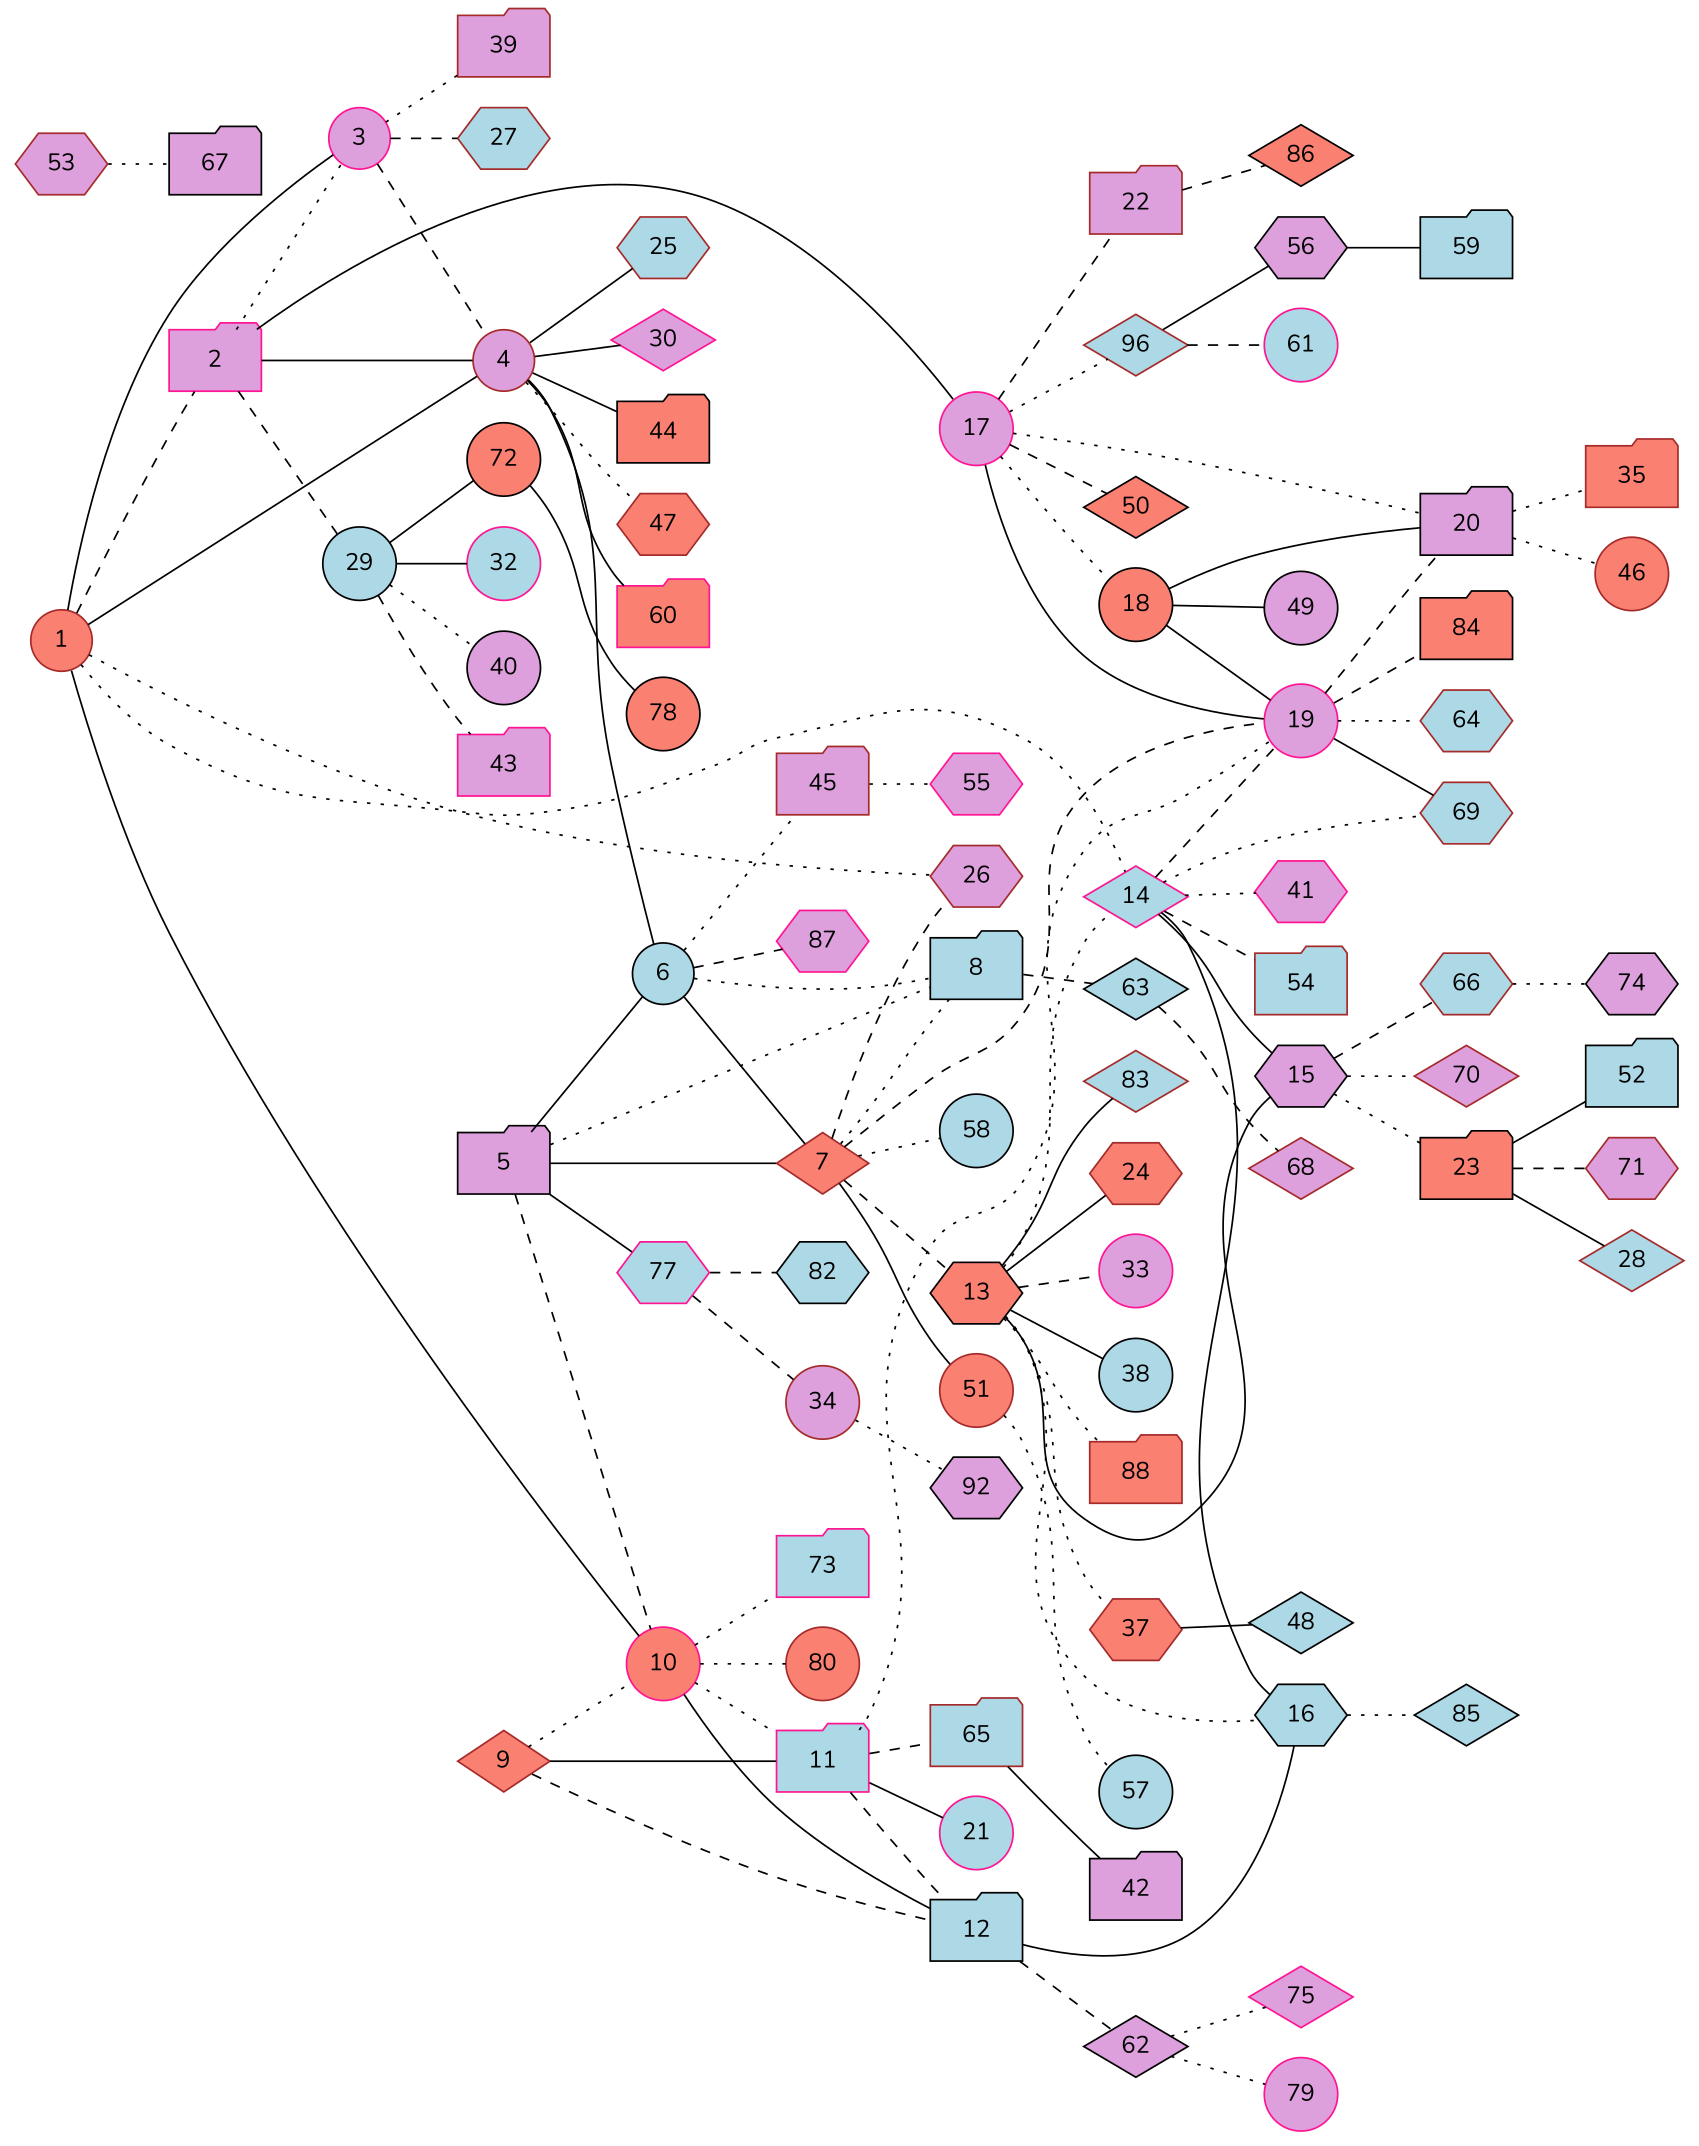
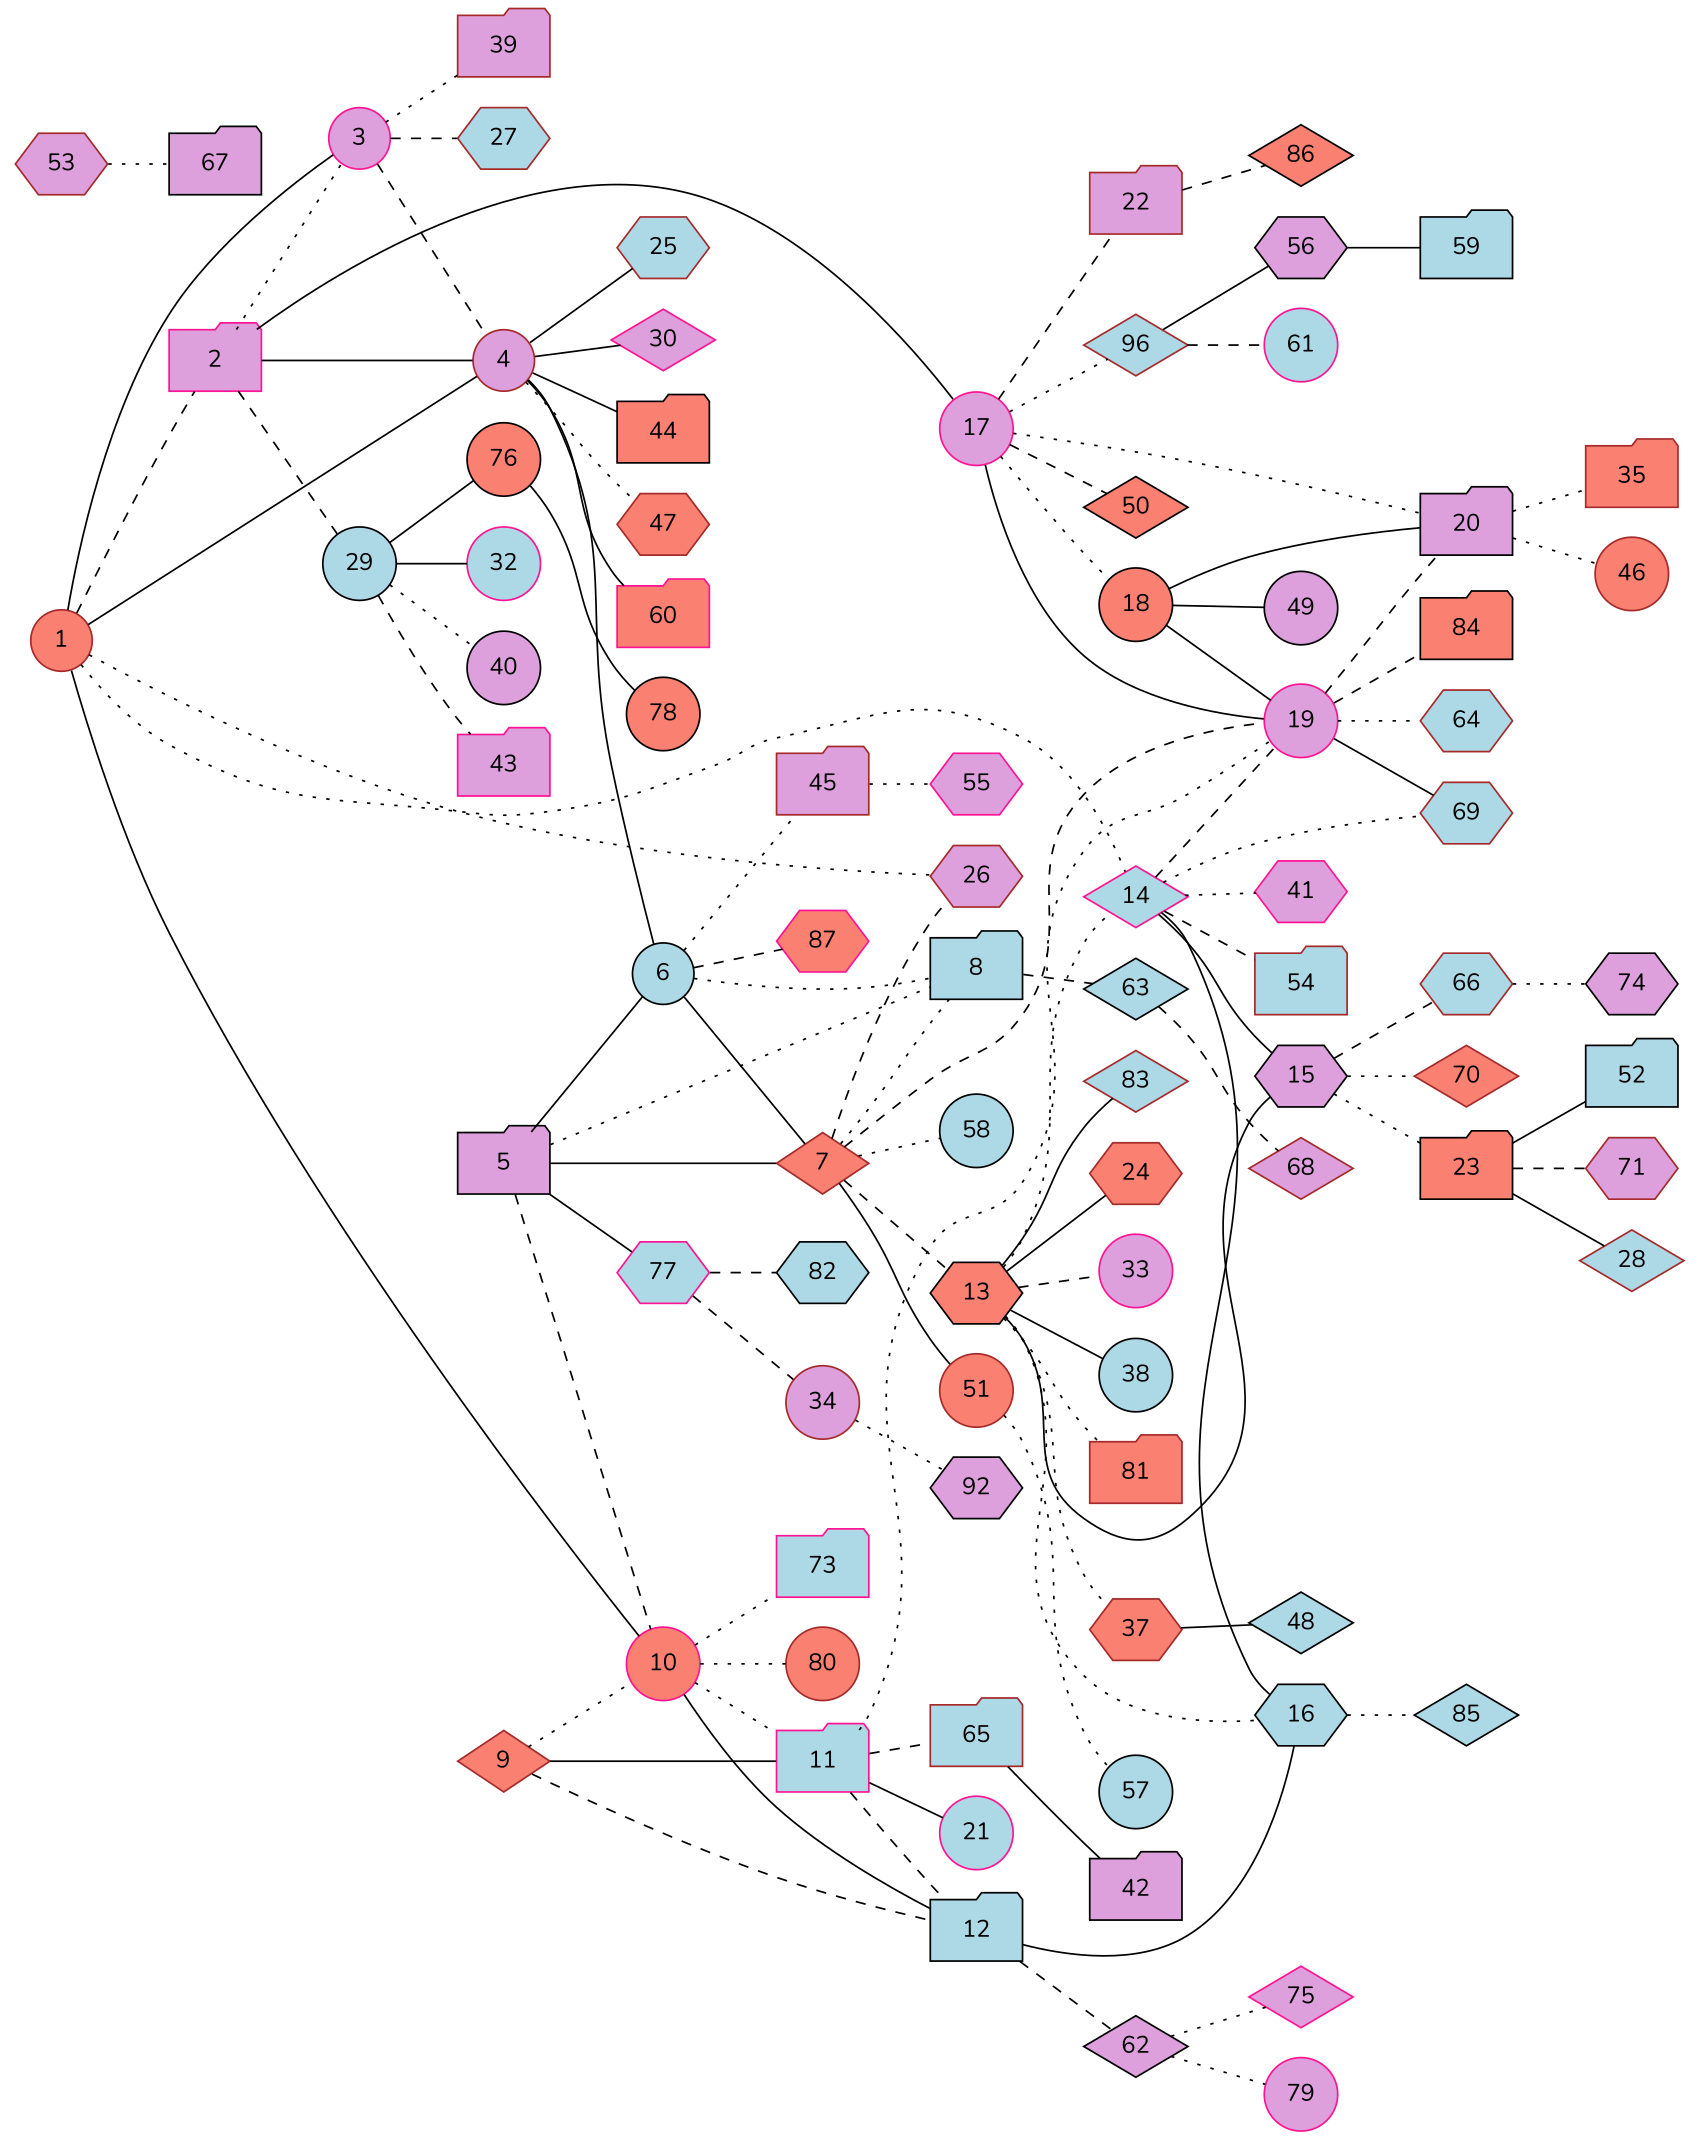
node "72": label "72" -> "76"
node "87": fillcolor plum -> salmon
node "70": fillcolor plum -> salmon
node "88": label "88" -> "81"
